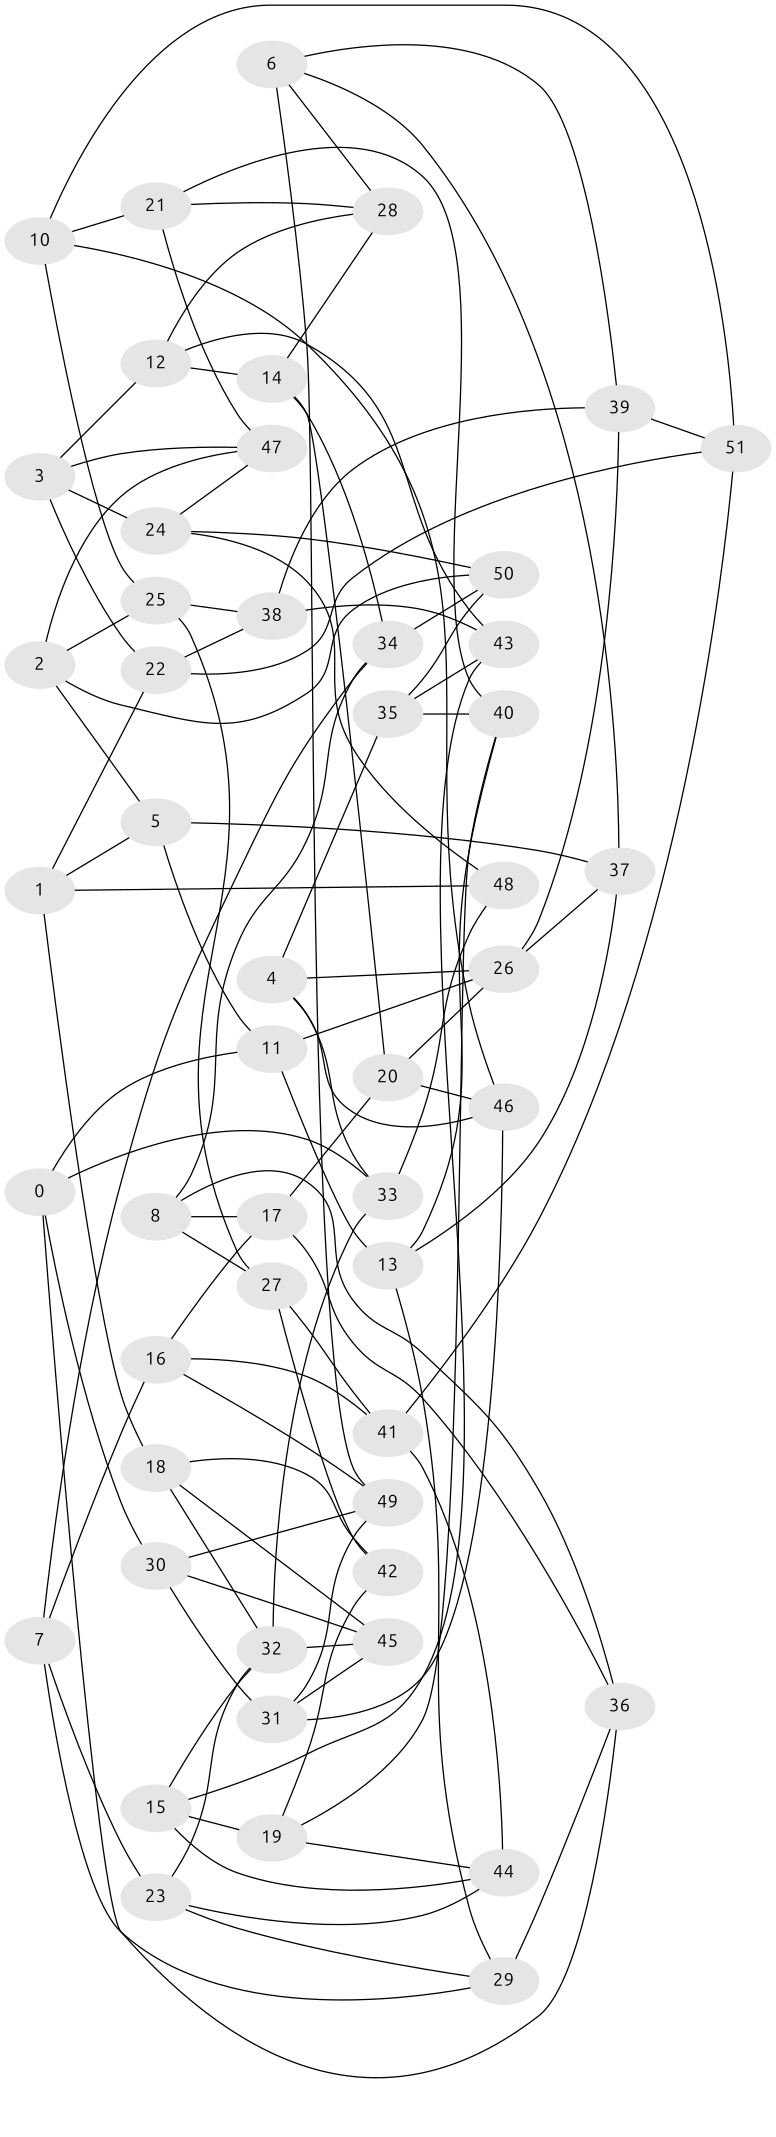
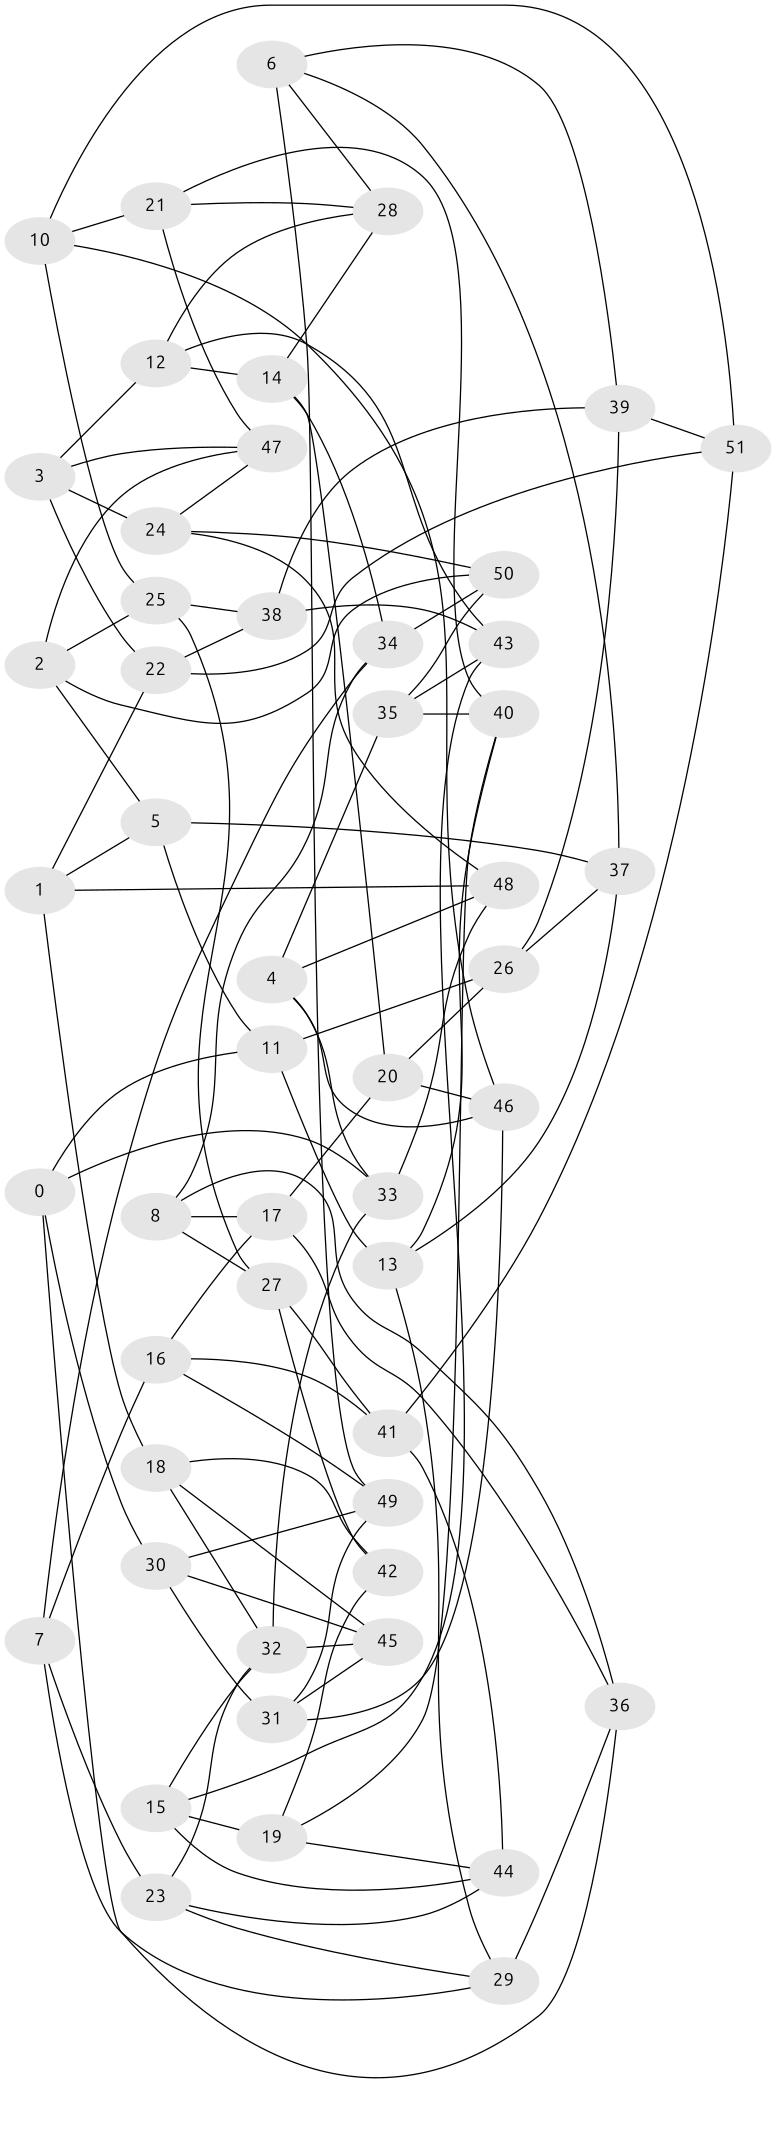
edge "26" -- "4": now "48" -- "4"
